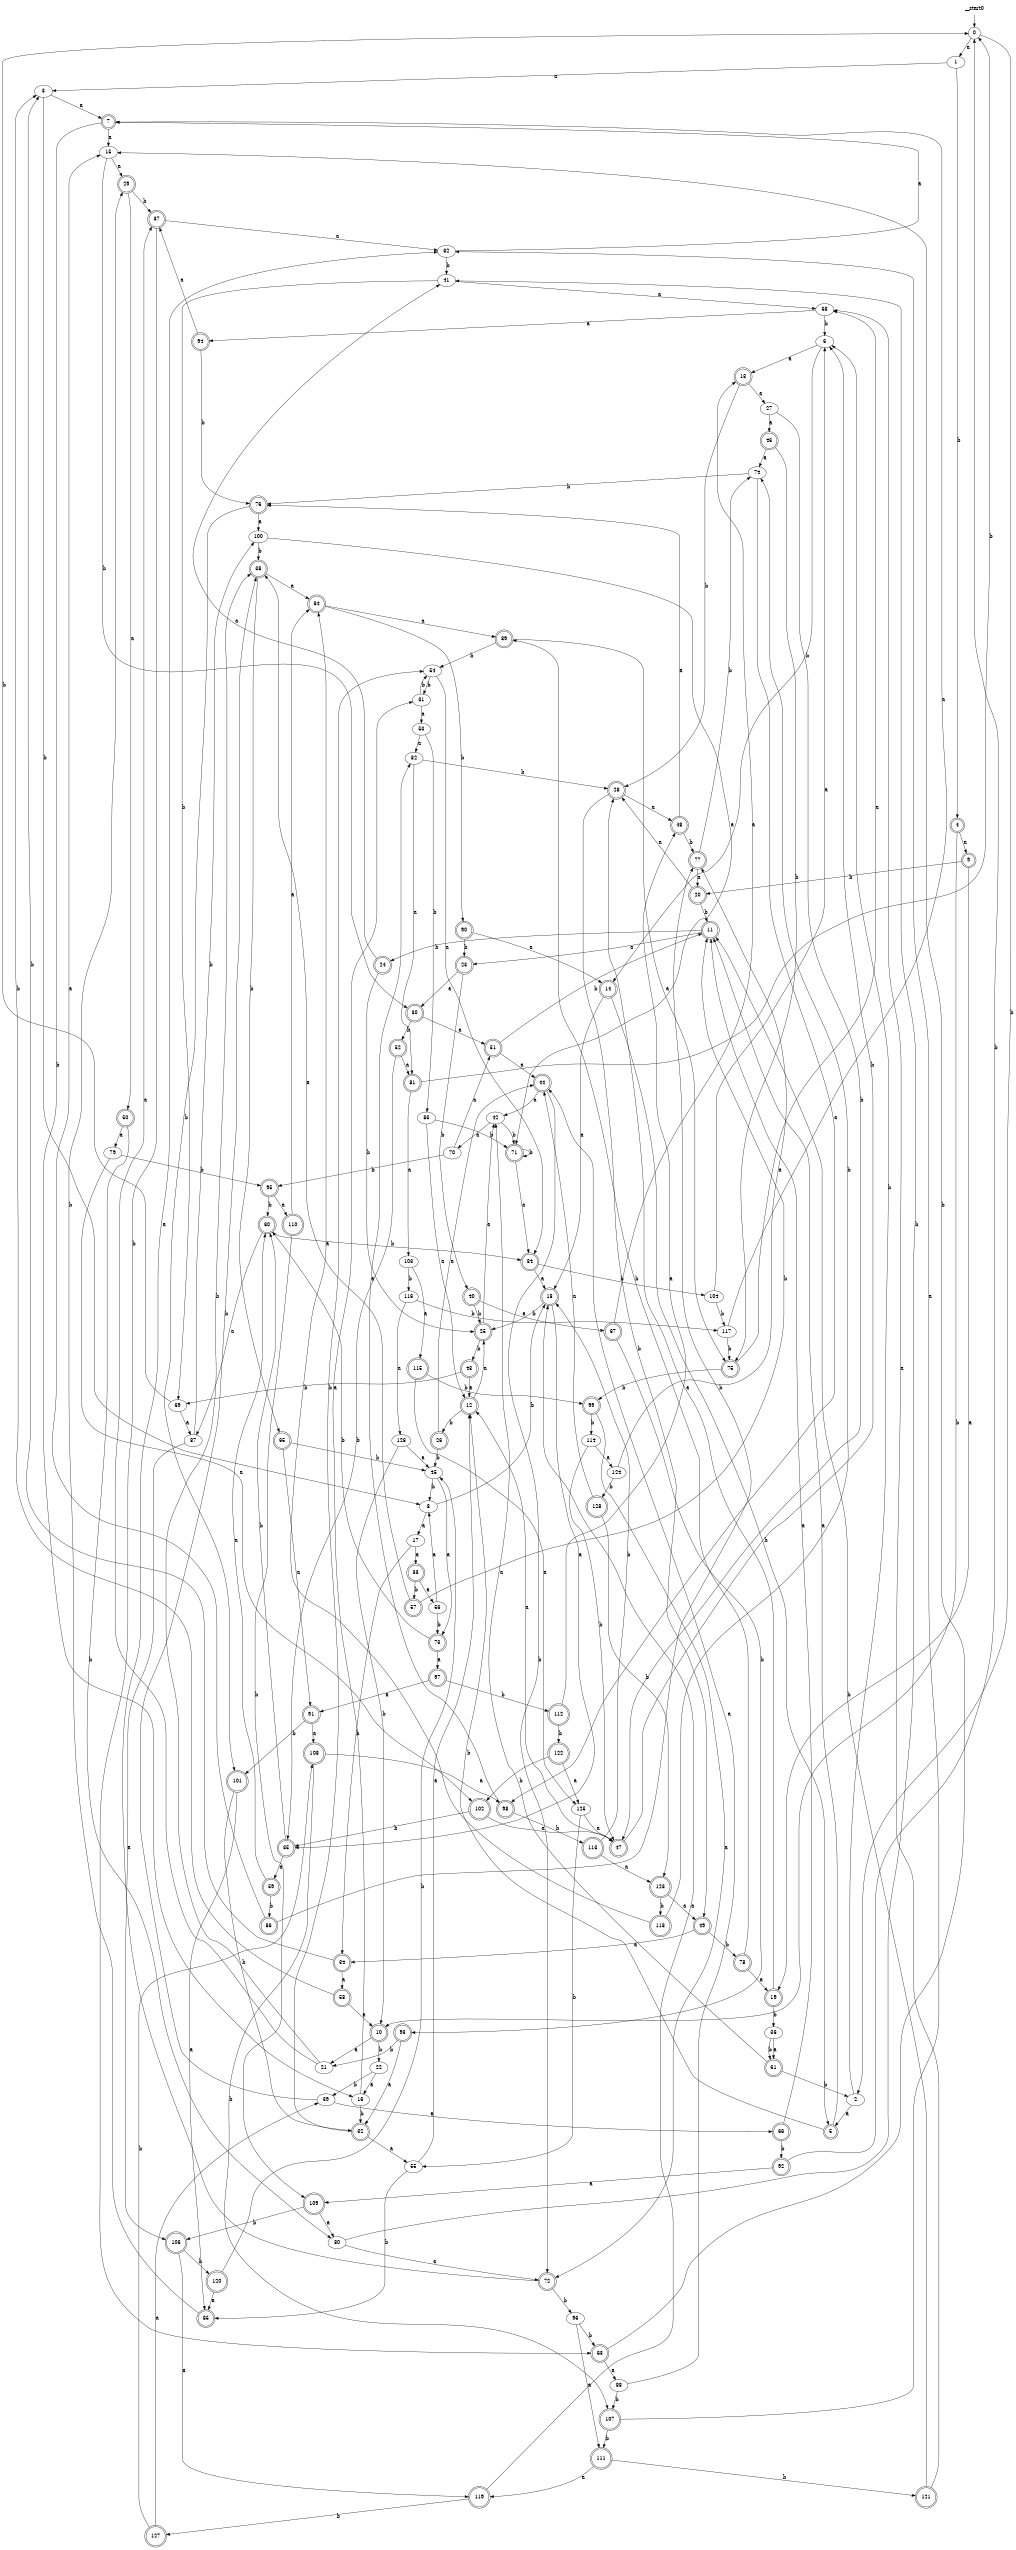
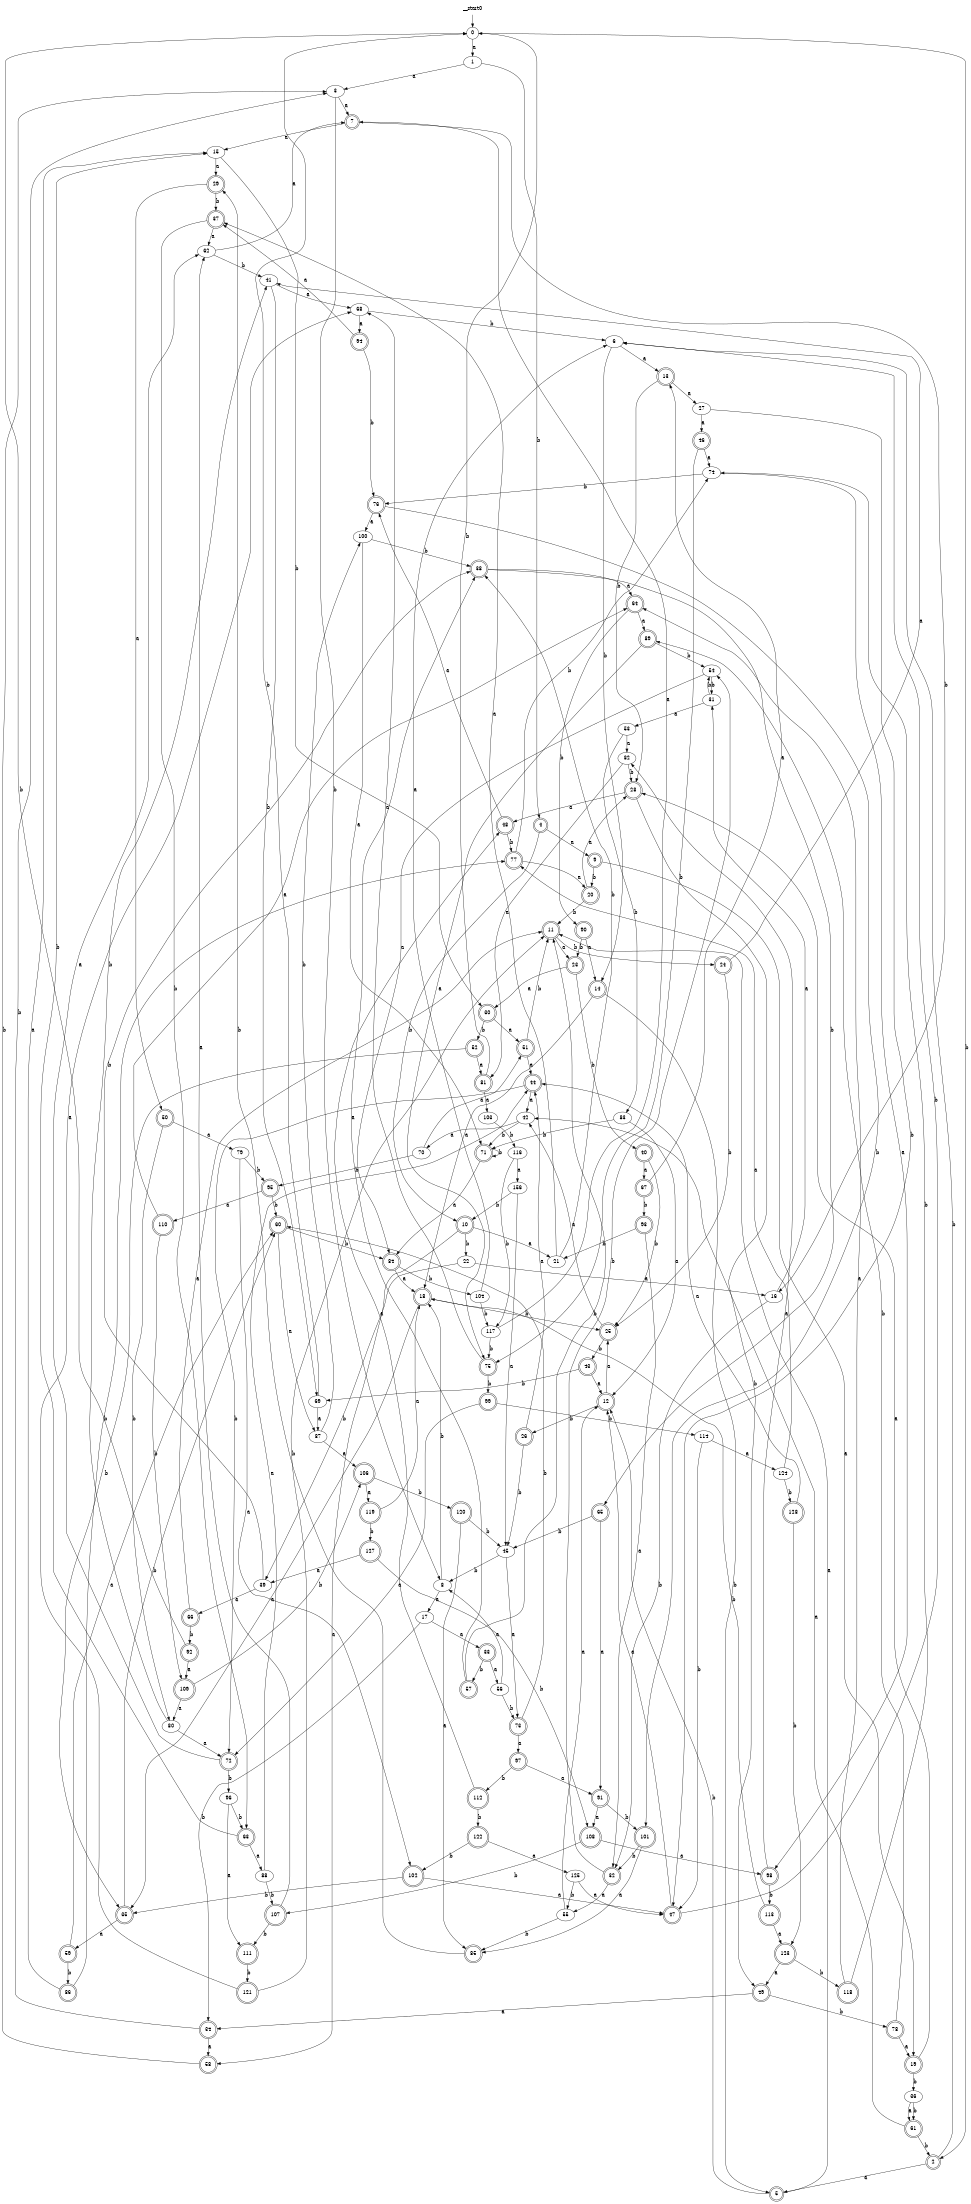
node "115": removed
node "126": label "126" -> "156"
edge "58" -> "10": reversed
node "2": shape ellipse -> doublecircle
edge "111" -> "119": removed, label "a"
